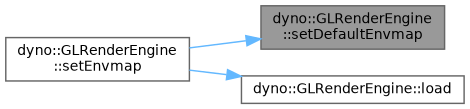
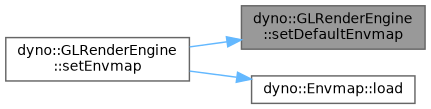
node "dyno::GLRenderEngine::load": label "dyno::GLRenderEngine::load" -> "dyno::Envmap::load"
